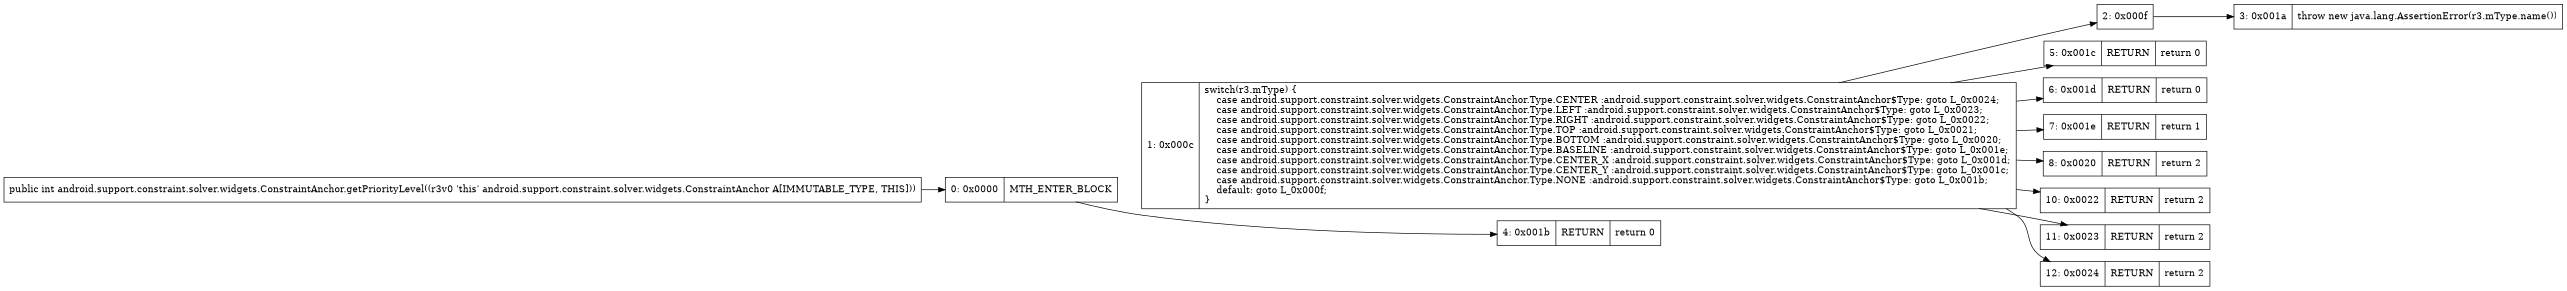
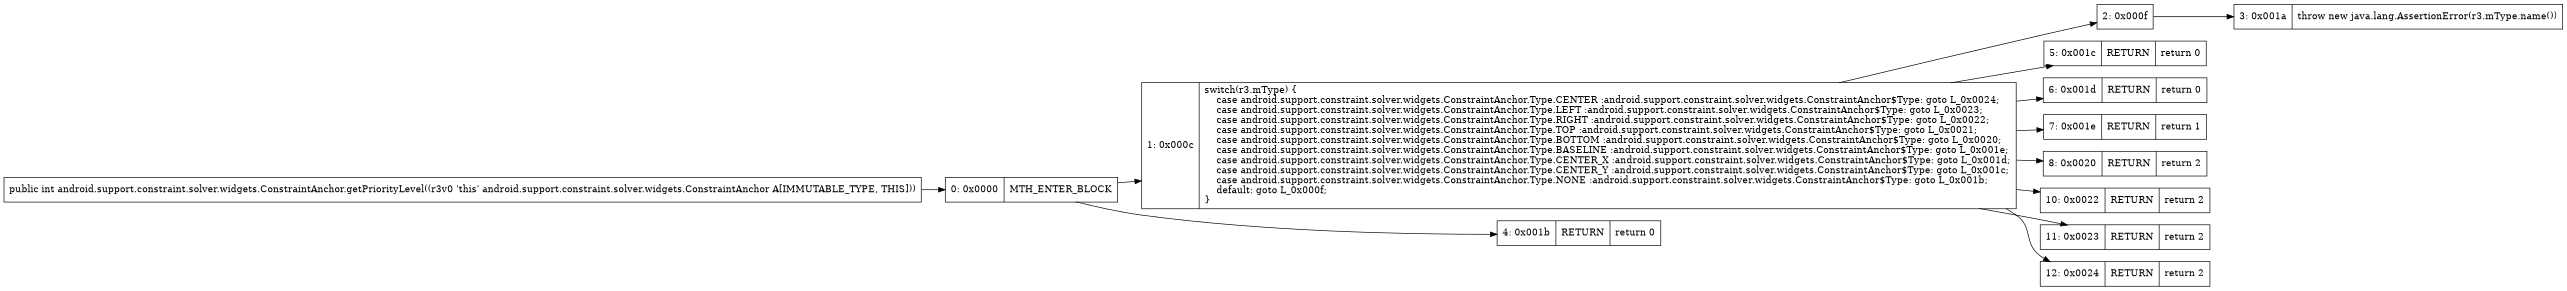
edge "0: 0x0000" -> "1: 0x000c": added
